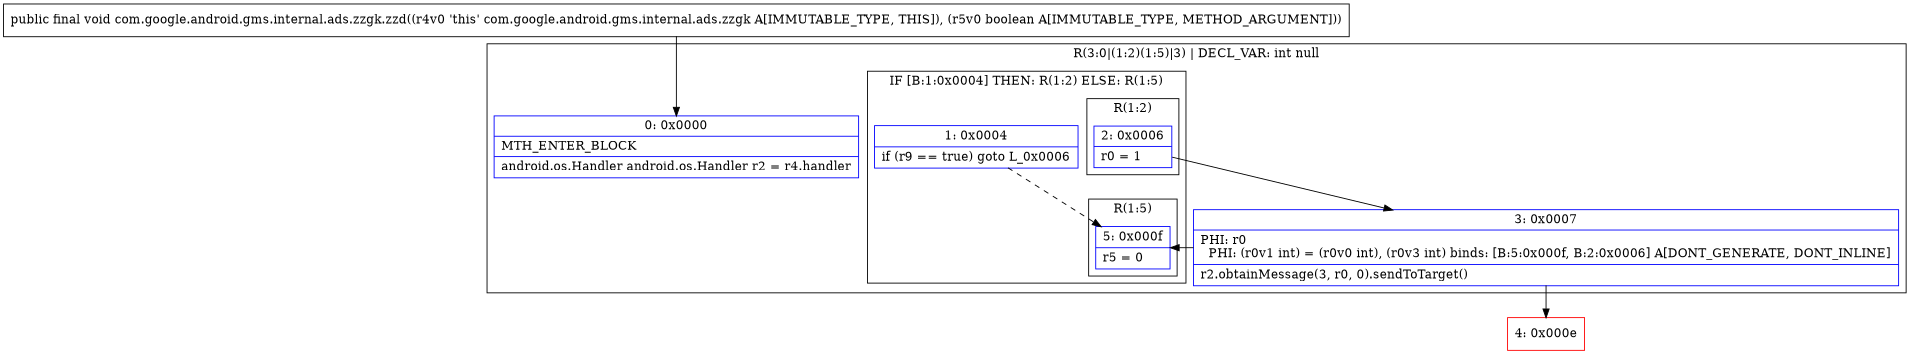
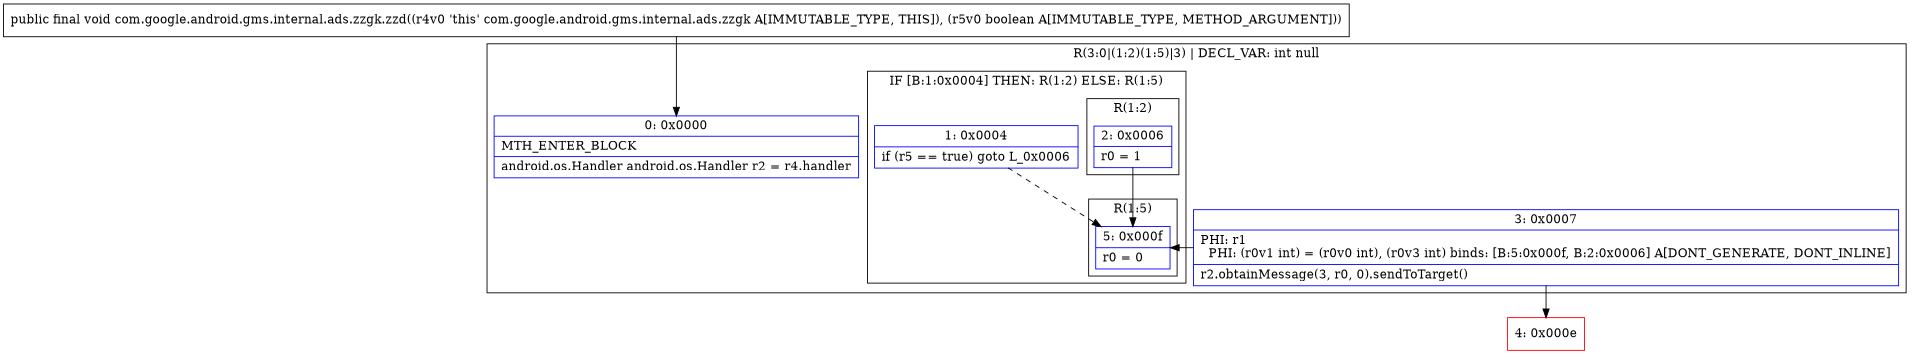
node "1: 0x0004": text "if (r9 == true) goto L_0x0006" -> "if (r5 == true) goto L_0x0006"
edge "2: 0x0006" -> "3: 0x0007": now "2: 0x0006" -> "5: 0x000f"
node "3: 0x0007": text "PHI: r0" -> "PHI: r1"
node "5: 0x000f": text "r5 = 0" -> "r0 = 0"
